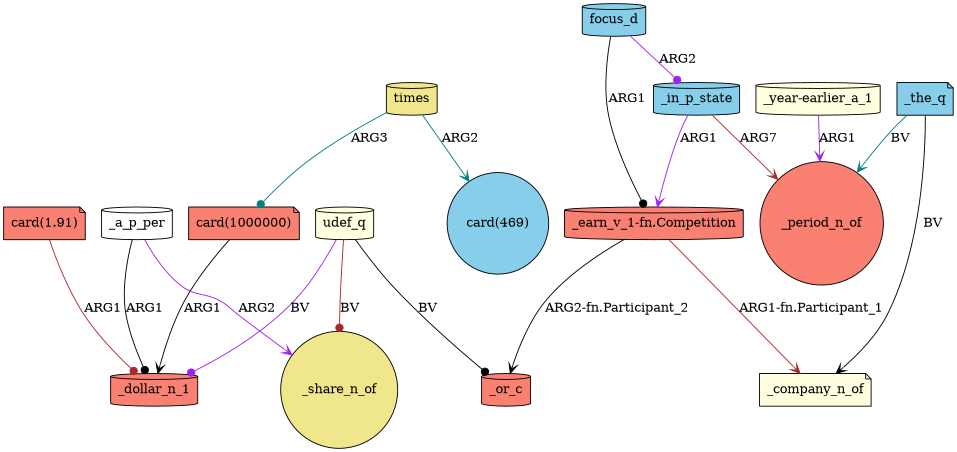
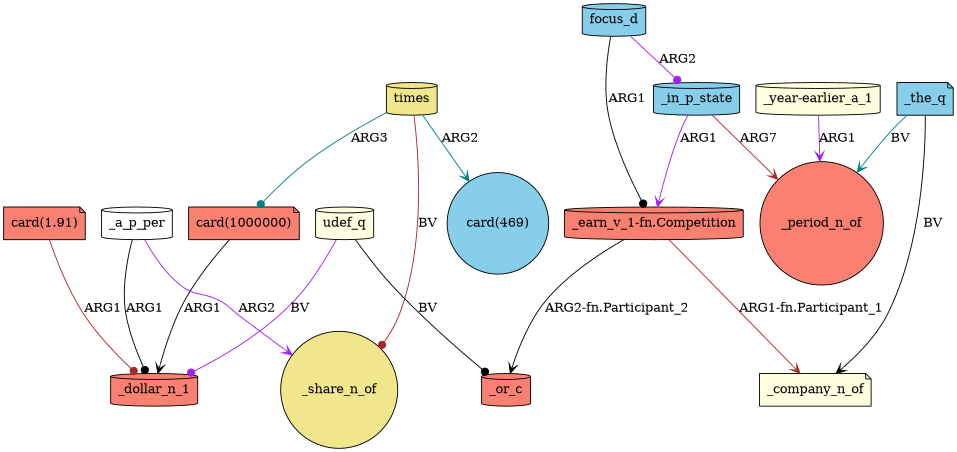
edge "udef_q" -> "_share_n_of": now "times" -> "_share_n_of"
